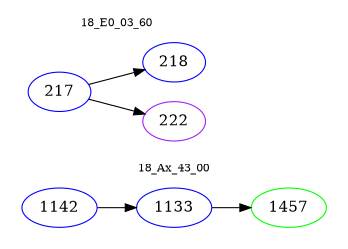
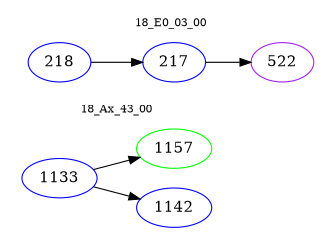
cluster "18_E0_03_60": label "18_E0_03_60" -> "18_E0_03_00"
edge "217" -> "218": reversed
node "222": label "222" -> "522"
edge "1142" -> "1133": reversed
node "1457": label "1457" -> "1157"
